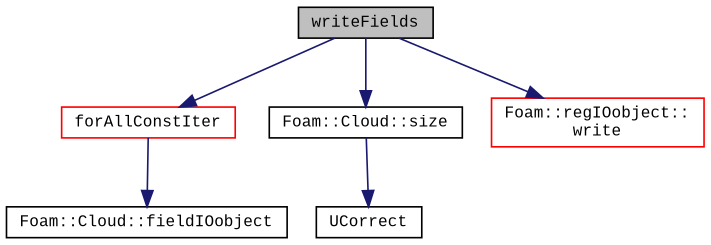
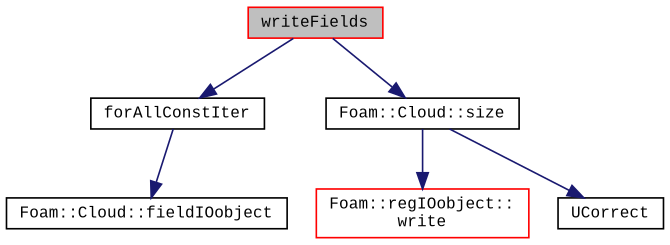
node "writeFields": color black -> red
edge "writeFields" -> "Foam::regIOobject:: write": now "Foam::Cloud::size" -> "Foam::regIOobject:: write"
node "forAllConstIter": color red -> black
